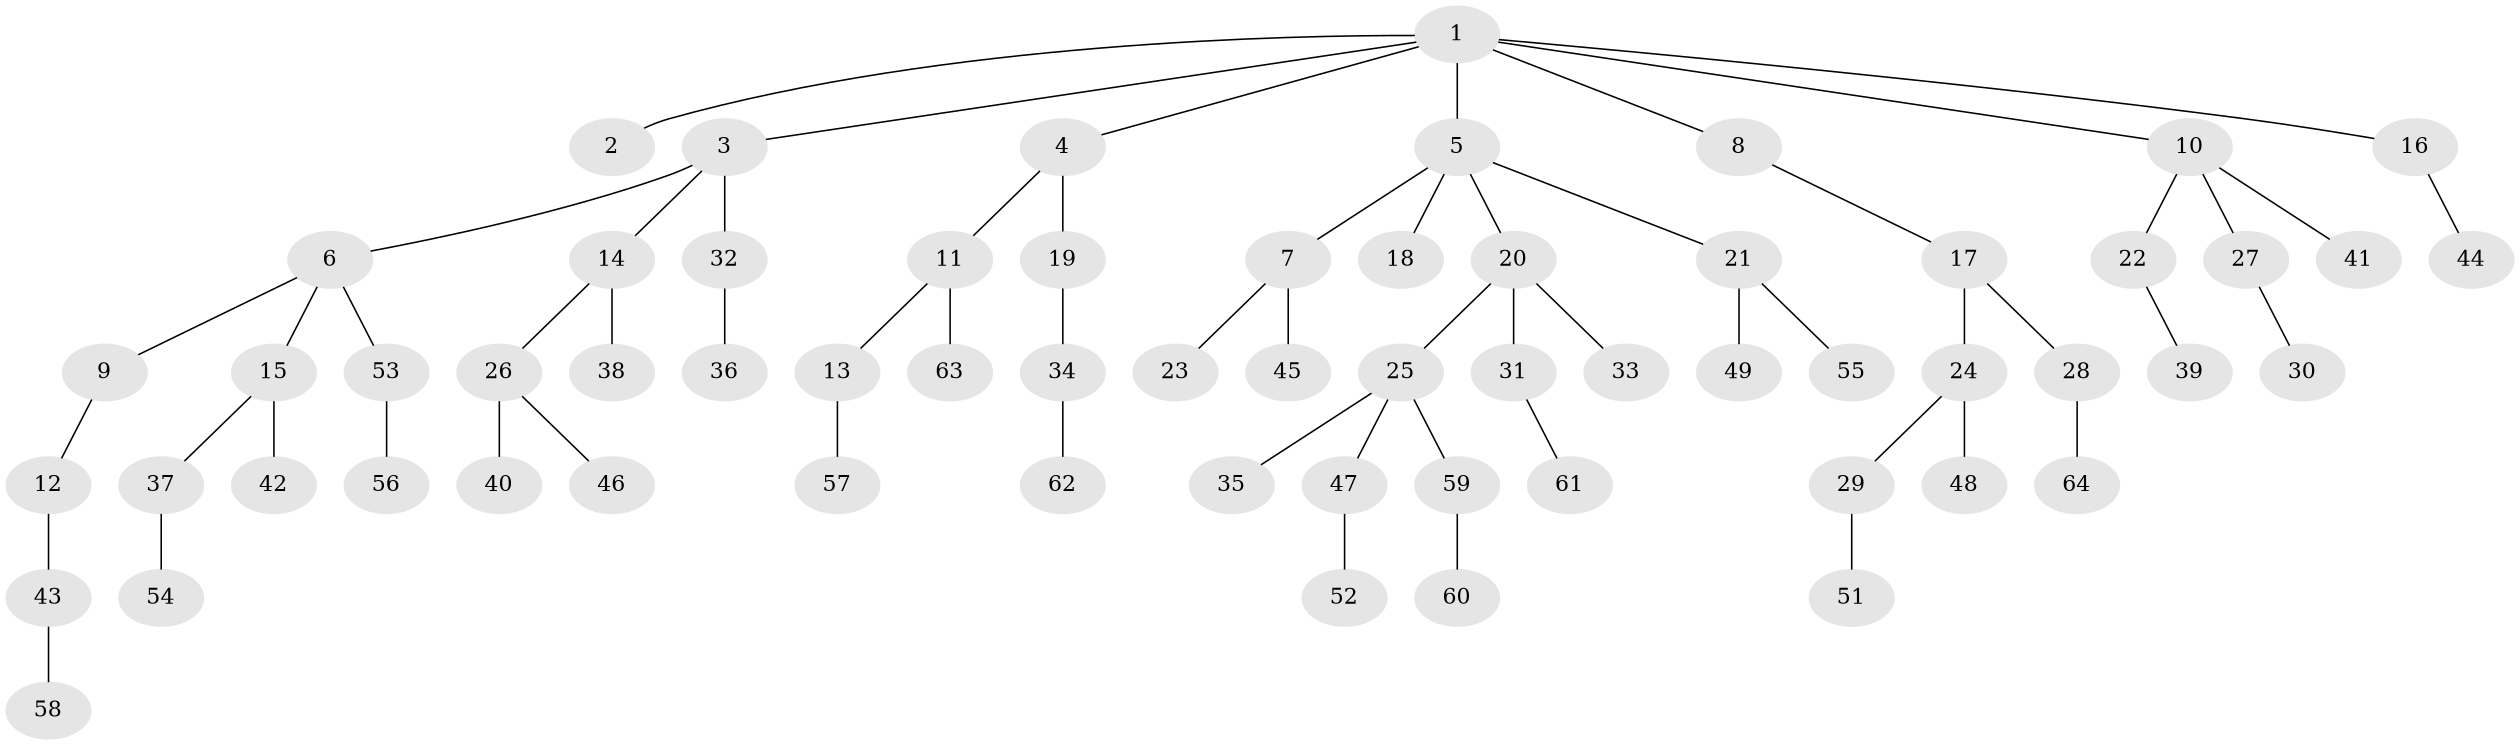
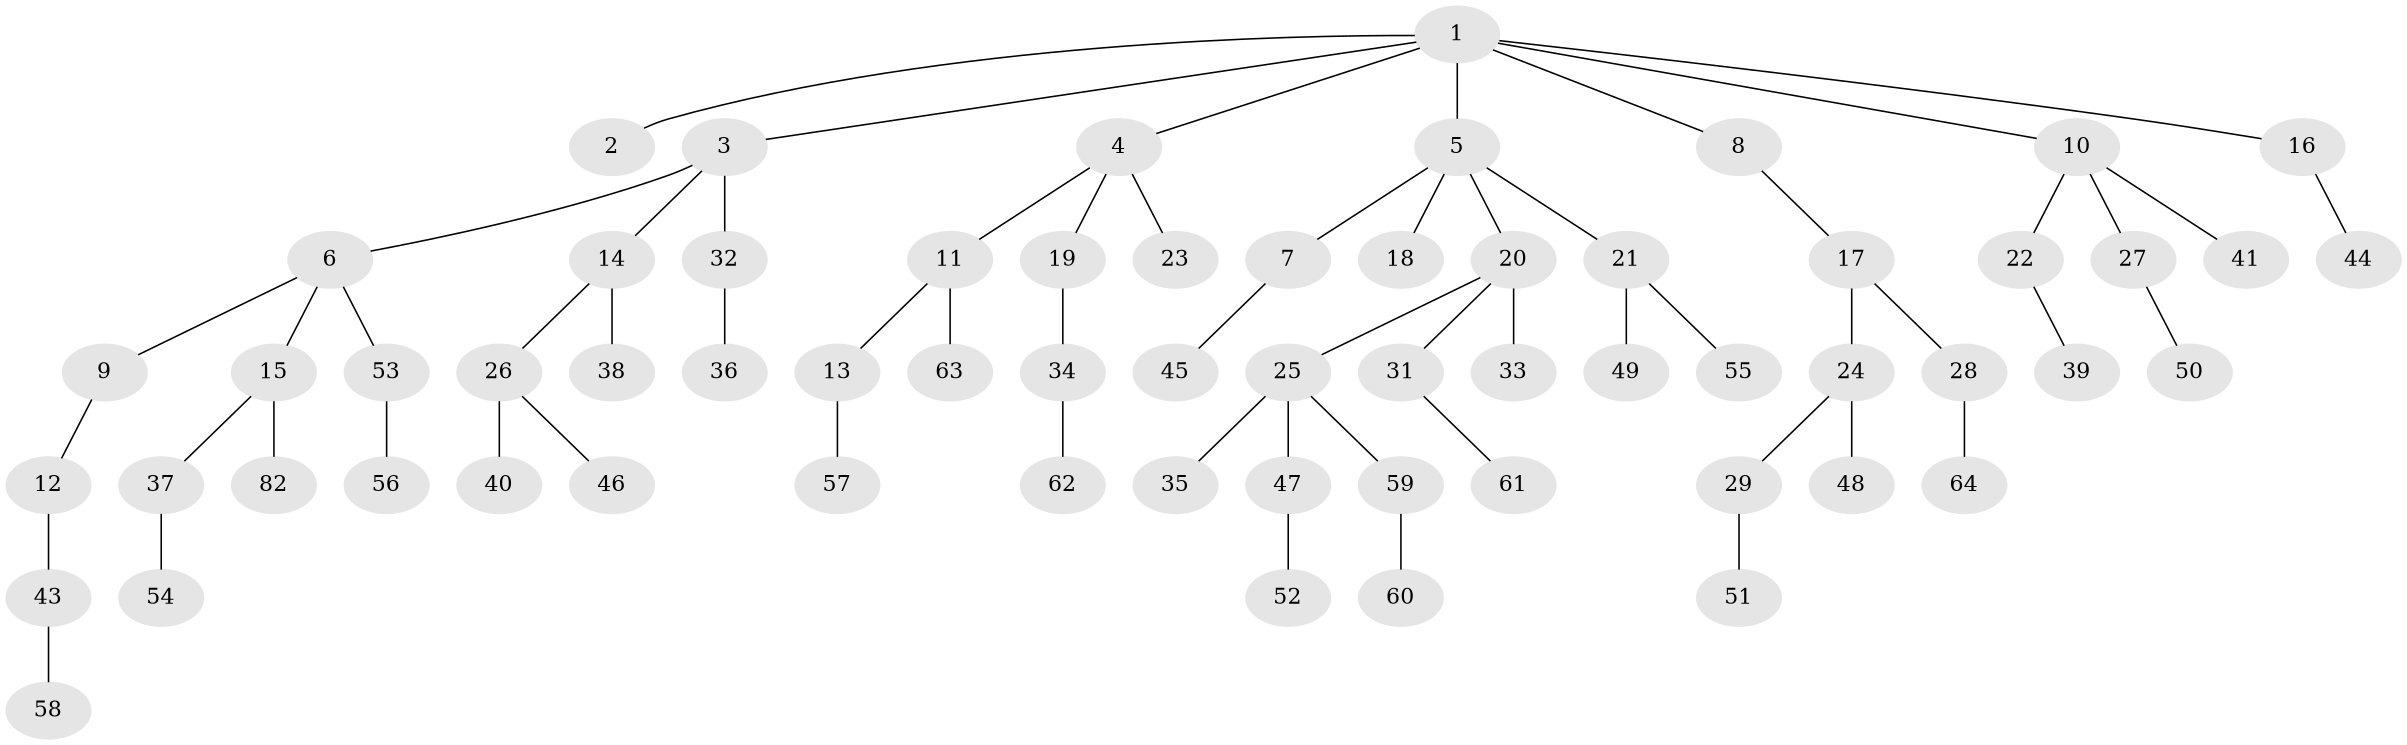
edge "7" -- "23": now "4" -- "23"
node "30": label "30" -> "50"
node "42": label "42" -> "82"
